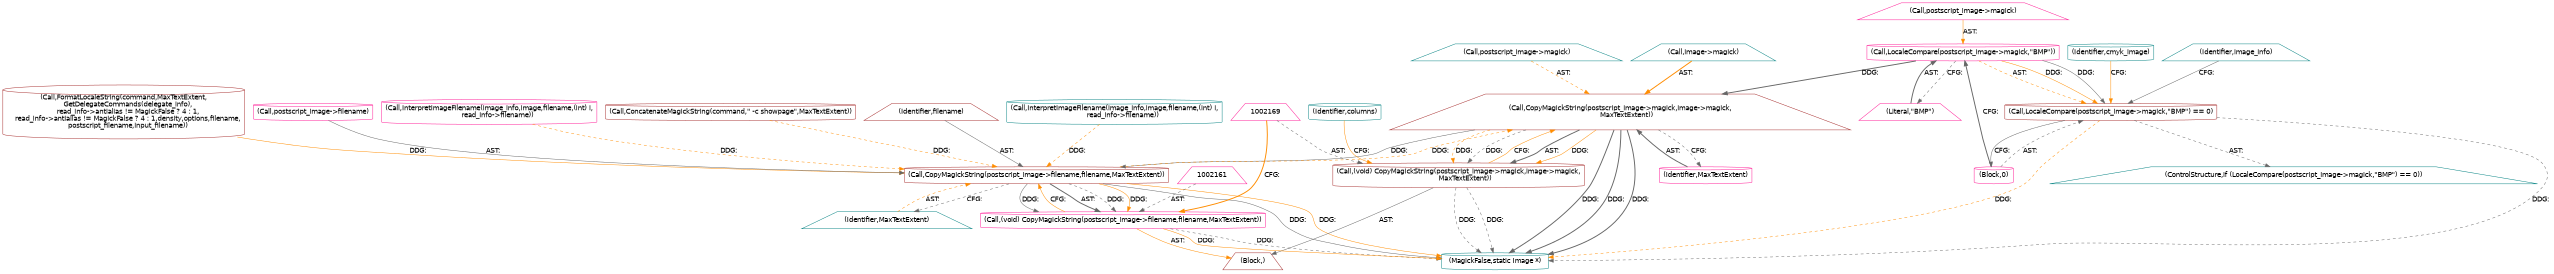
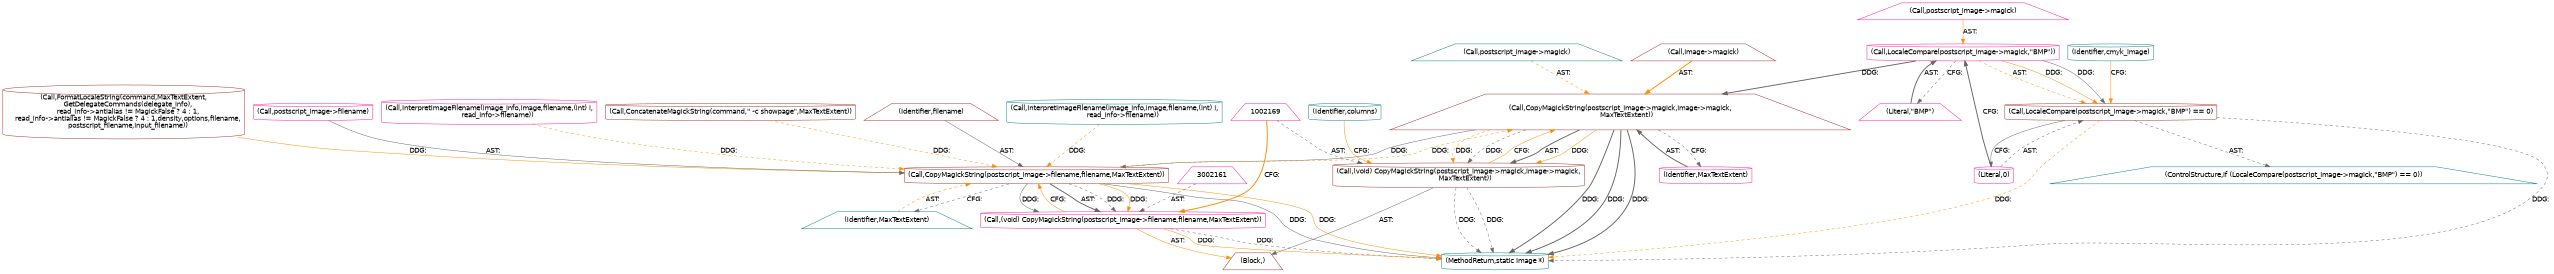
node "(Call,image->magick)": color teal -> brown
node "(Identifier,image_info)": removed
node "1002161": label "1002161" -> "3002161"
node "(Block,0)": label "(Block,0)" -> "(Literal,0)"
node "(MagickFalse,static Image *)": label "(MagickFalse,static Image *)" -> "(MethodReturn,static Image *)"
